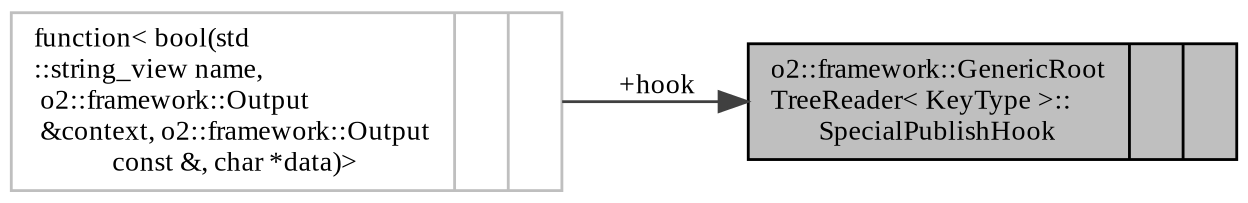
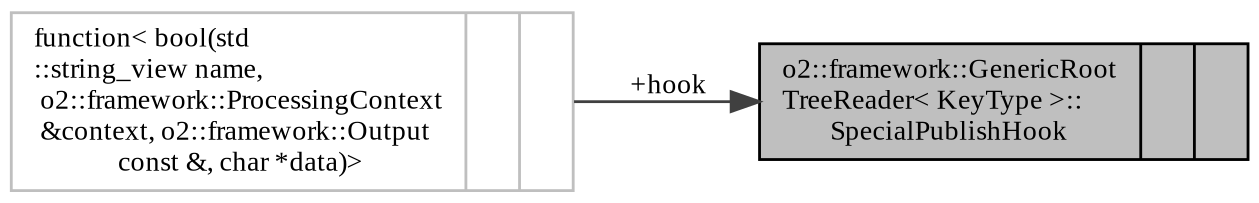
node "function< bool(std": text "o2::framework::Output" -> "o2::framework::ProcessingContext"
